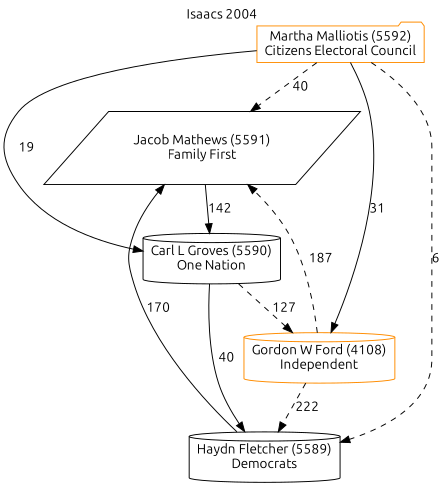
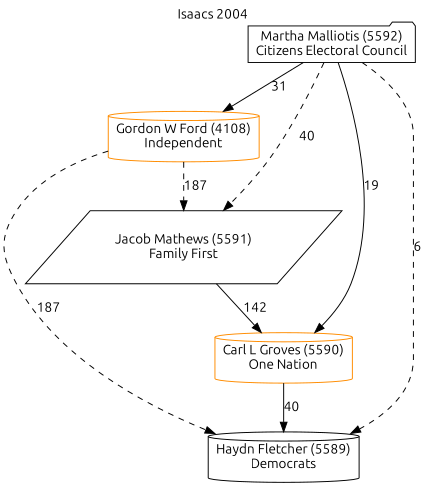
node "Martha Malliotis (5592) Citizens Electoral Council": color darkorange -> black
node "Carl L Groves (5590) One Nation": color black -> darkorange
edge "Carl L Groves (5590) One Nation" -> "Gordon W Ford (4108) Independent": removed, label "127"
edge "Haydn Fletcher (5589) Democrats" -> "Jacob Mathews (5591) Family First": removed, label "170"
edge "Gordon W Ford (4108) Independent" -> "Haydn Fletcher (5589) Democrats": label "222" -> "187"
